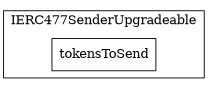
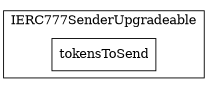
cluster "IERC477SenderUpgradeable": label "IERC477SenderUpgradeable" -> "IERC777SenderUpgradeable"
